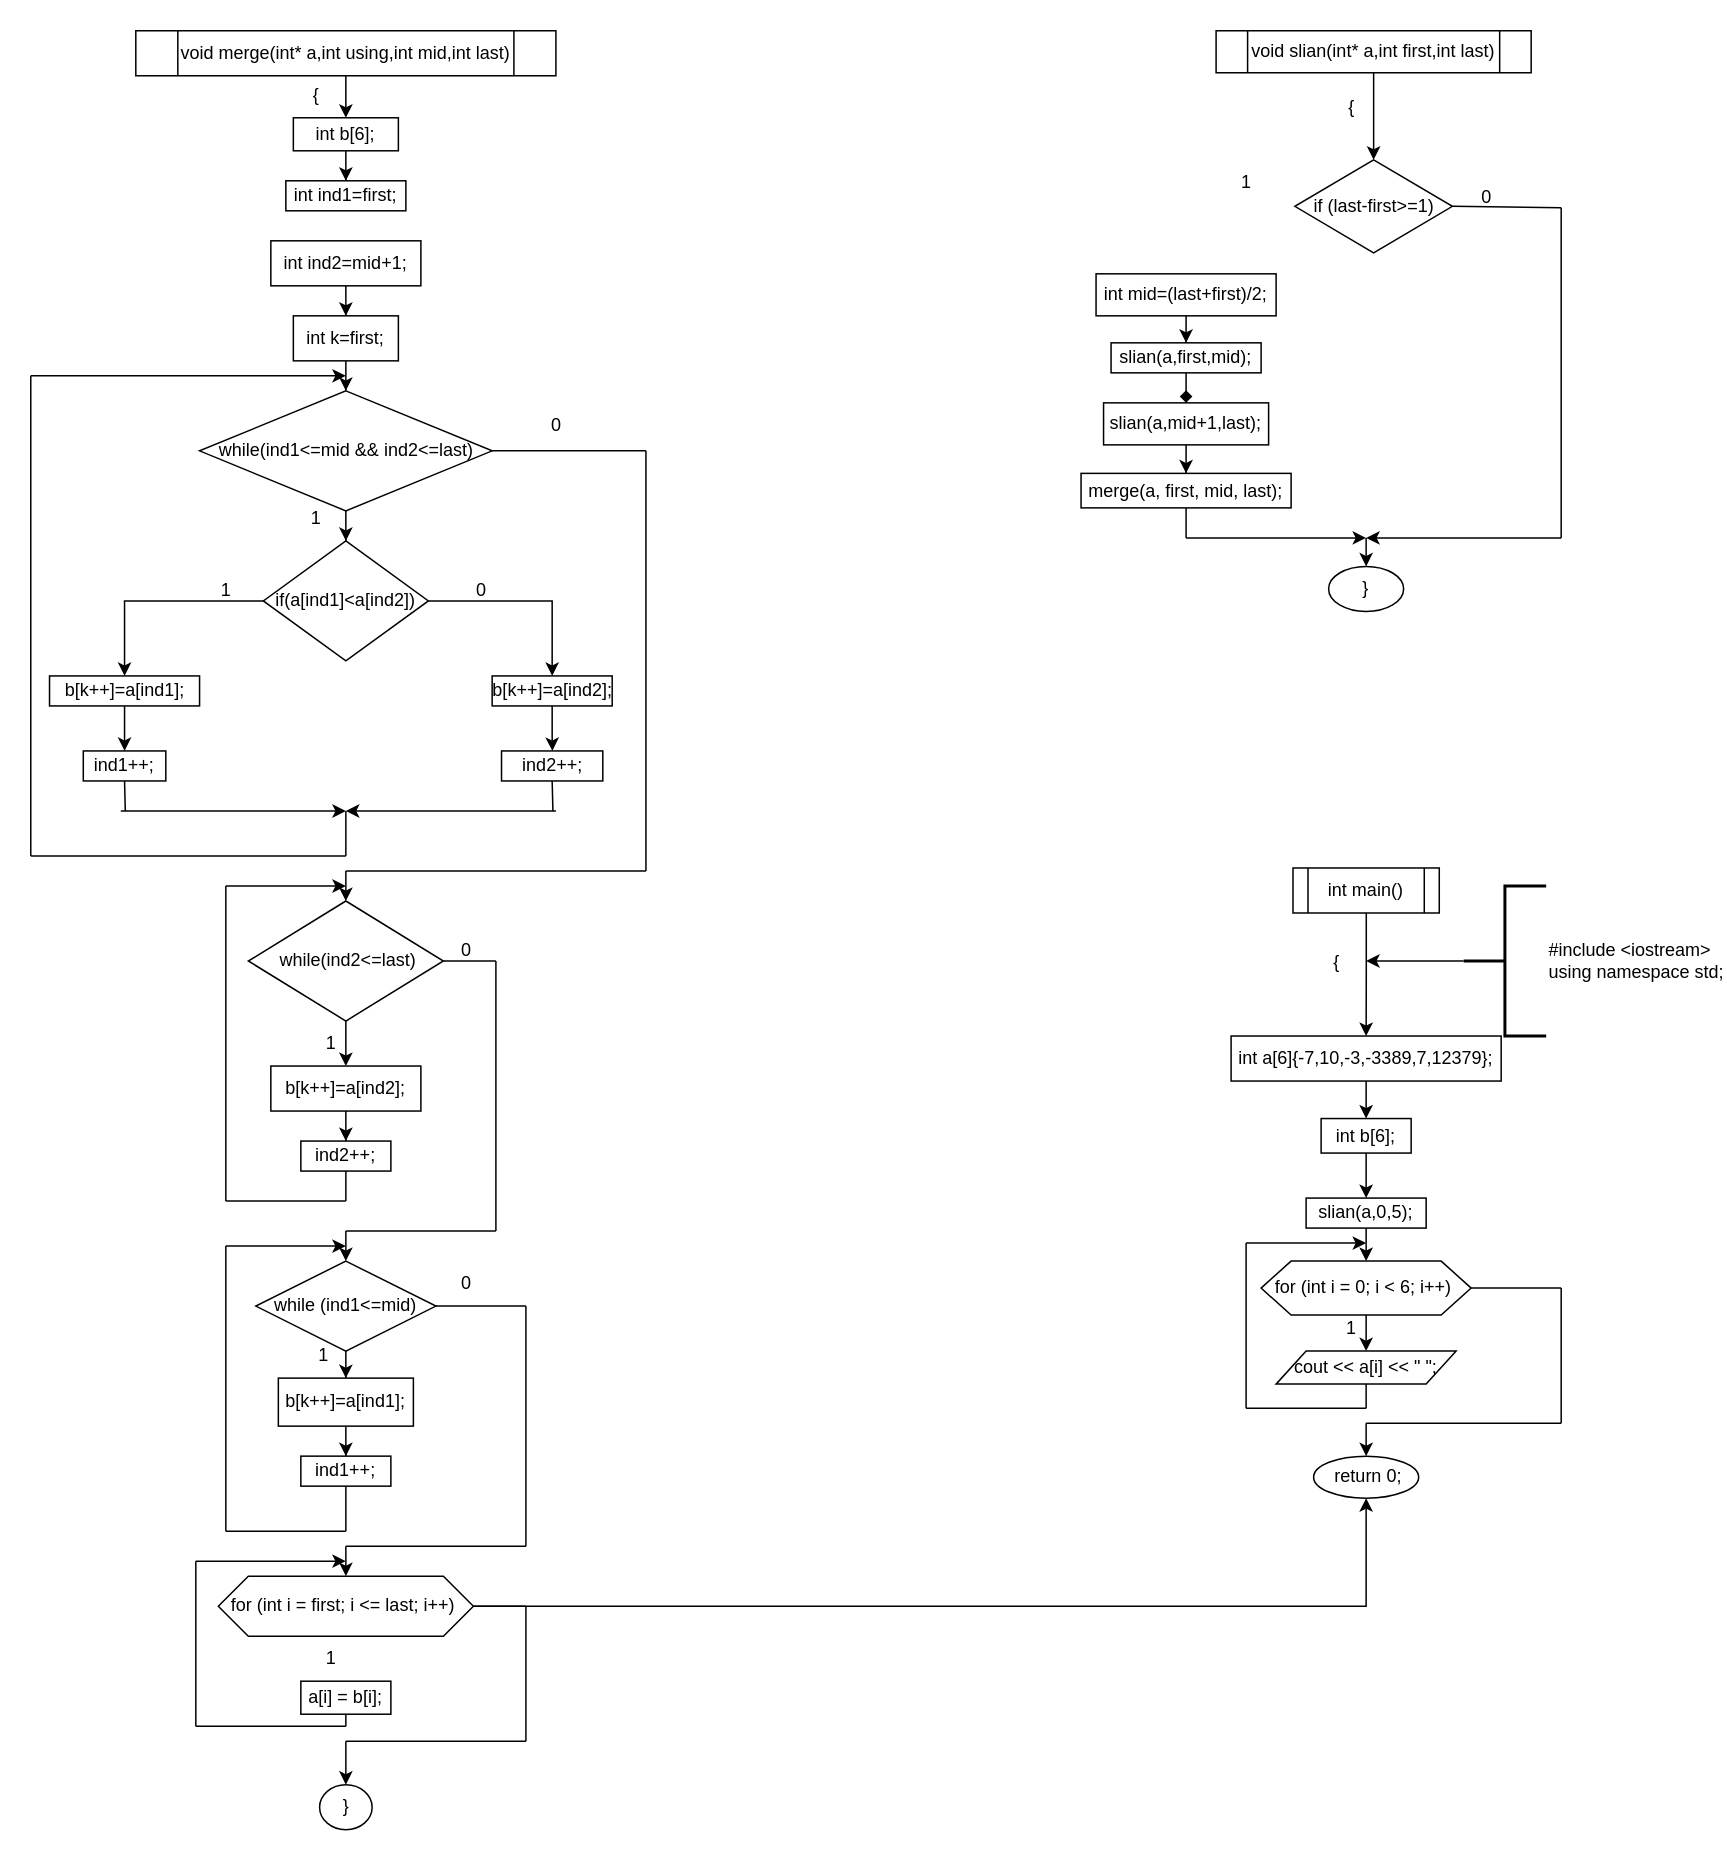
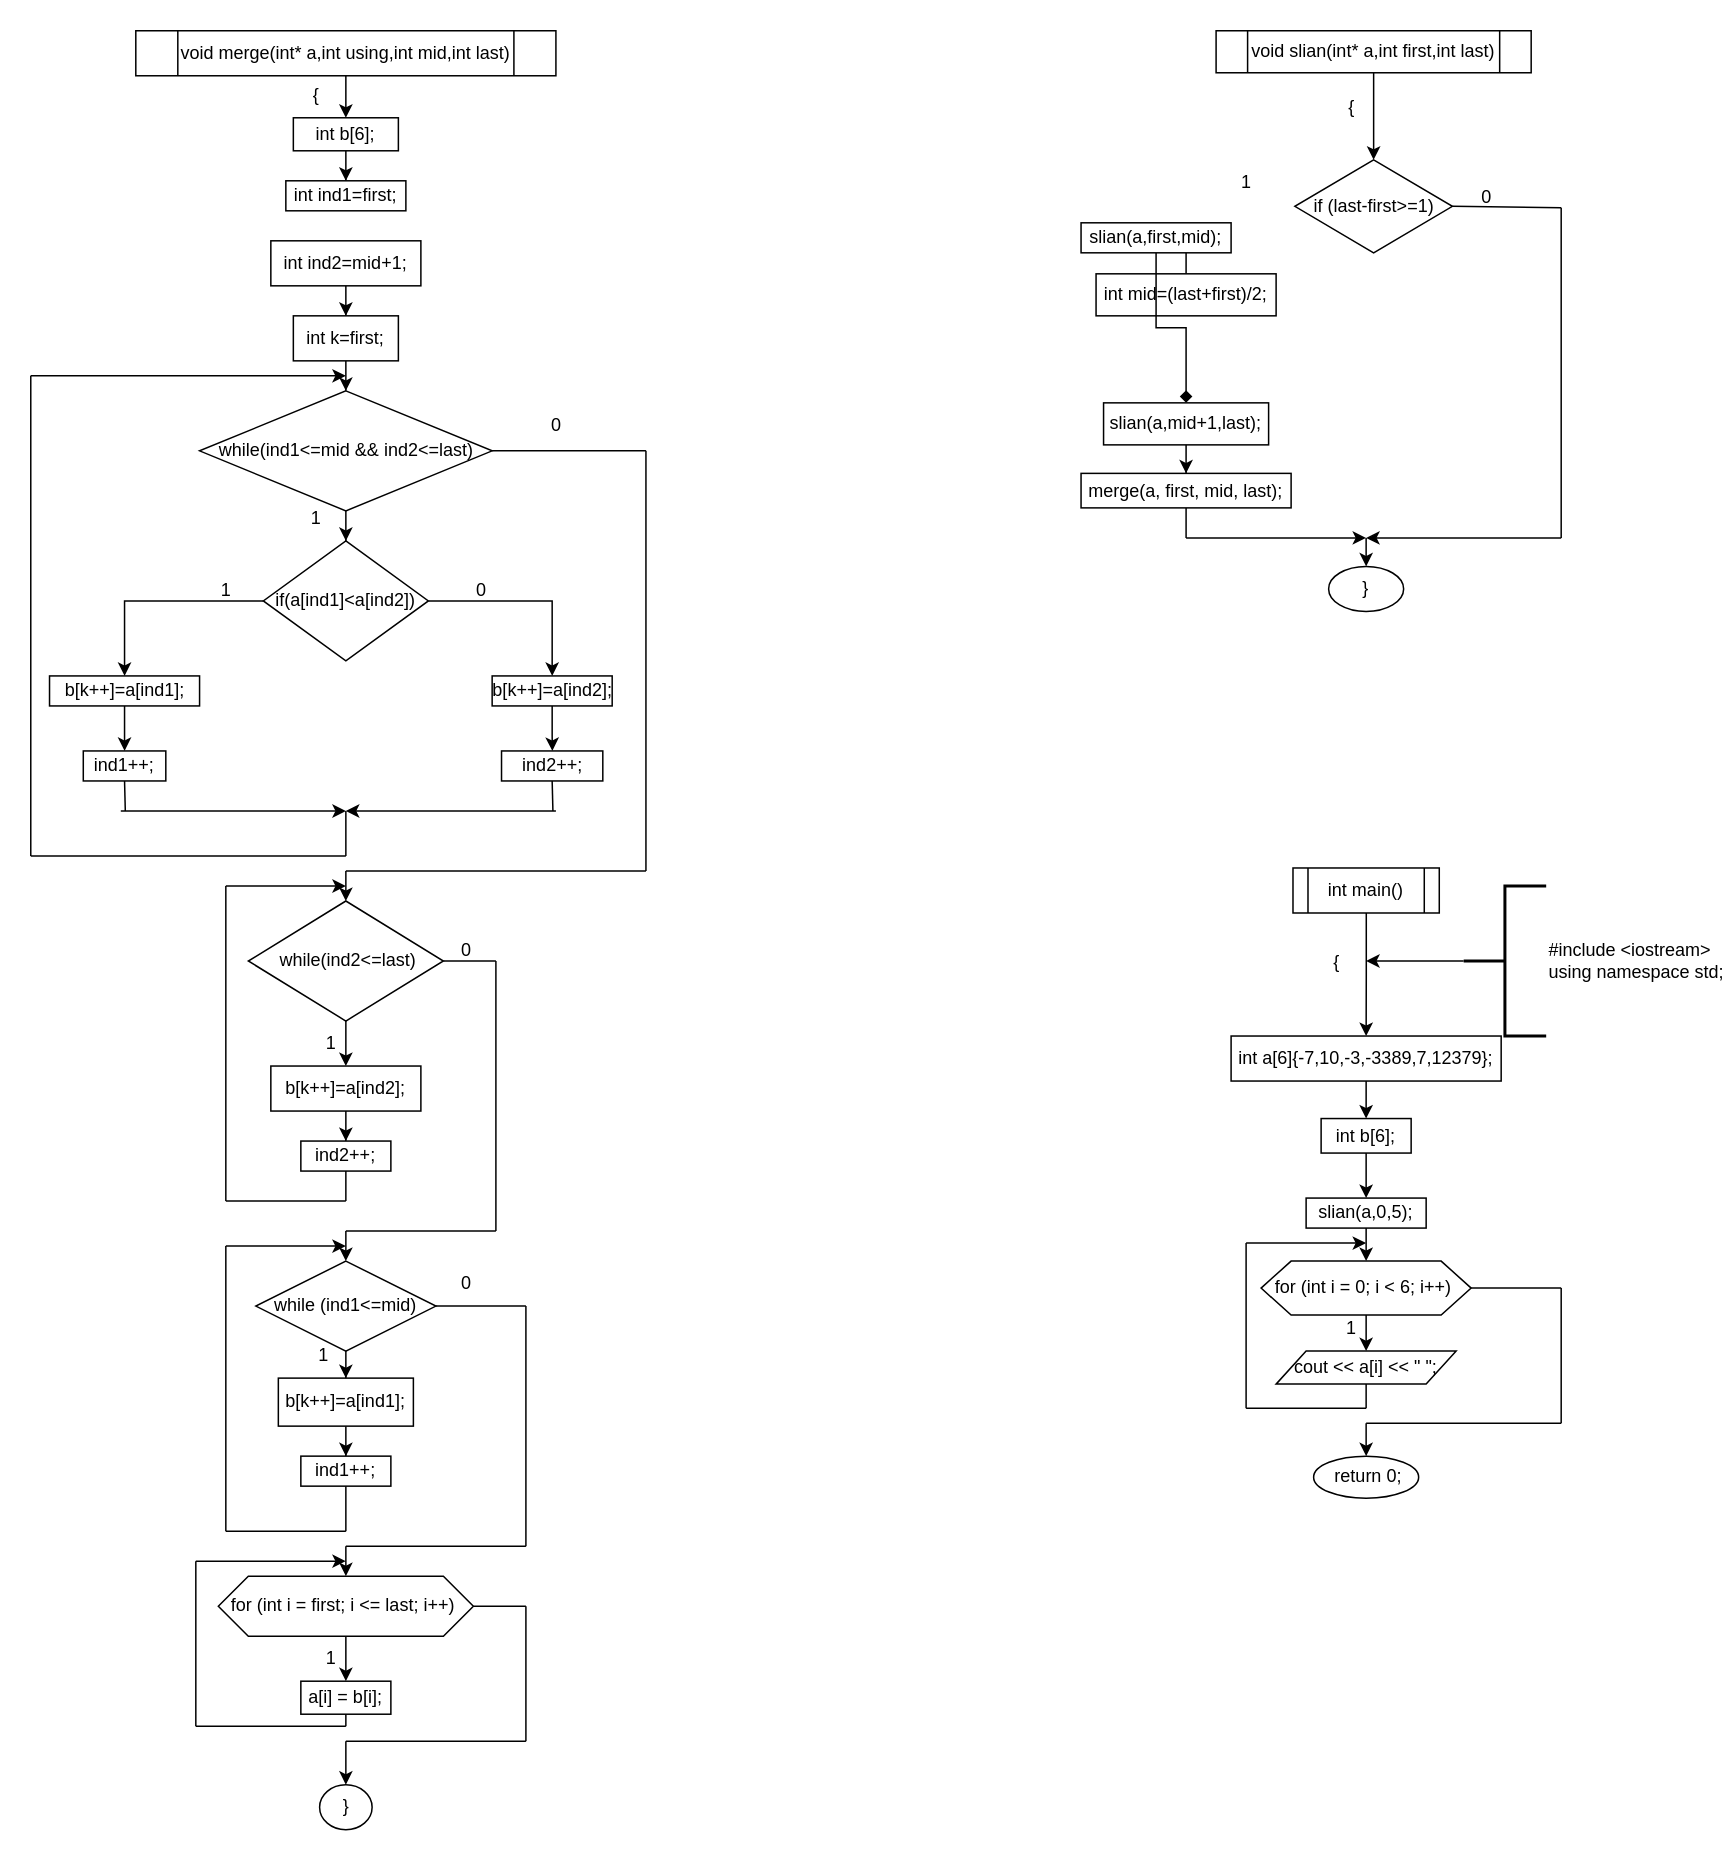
node "slian(a,first,mid);": moved (1186, 358) -> (1156, 238)
edge "for (int i = first; i <= last; i++)" -> "return 0;": now "for (int i = first; i <= last; i++)" -> "a[i] = b[i];"
